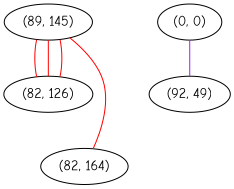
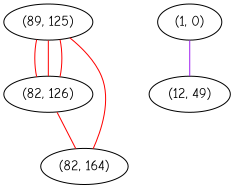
node "(89, 145)": label "(89, 145)" -> "(89, 125)"
node "(0, 0)": label "(0, 0)" -> "(1, 0)"
node "(92, 49)": label "(92, 49)" -> "(12, 49)"
edge "(82, 126)" -- "(82, 164)": added
